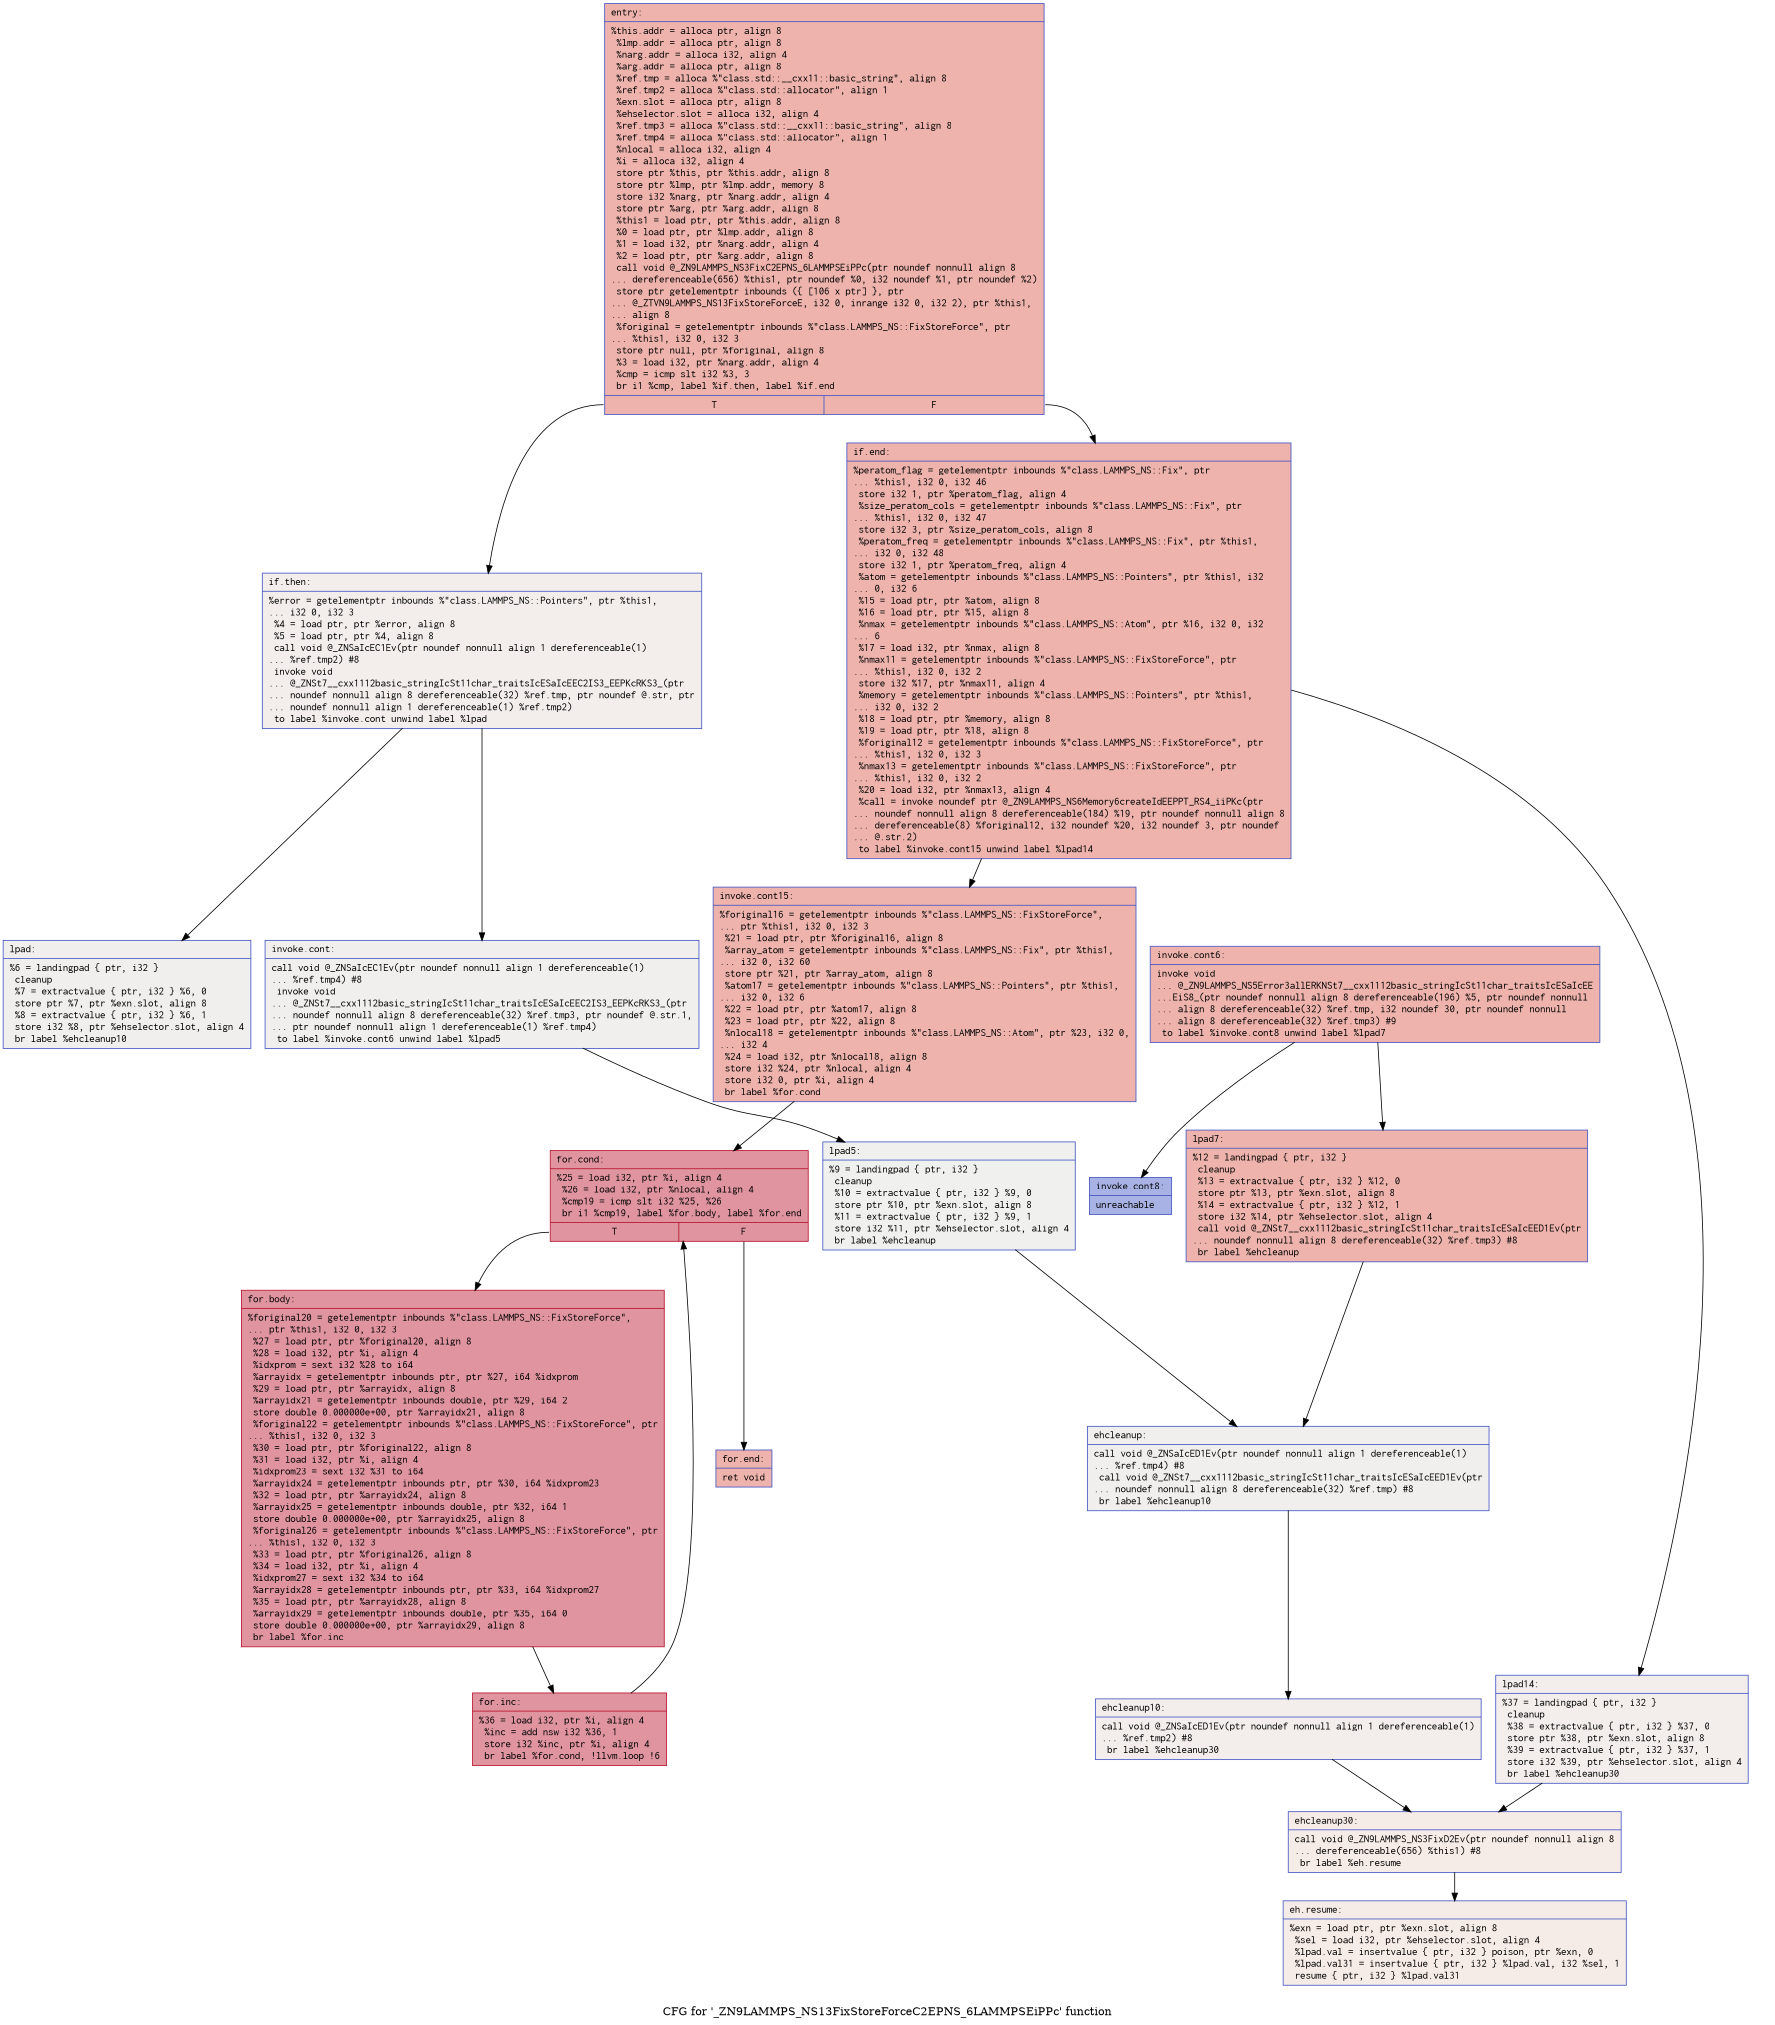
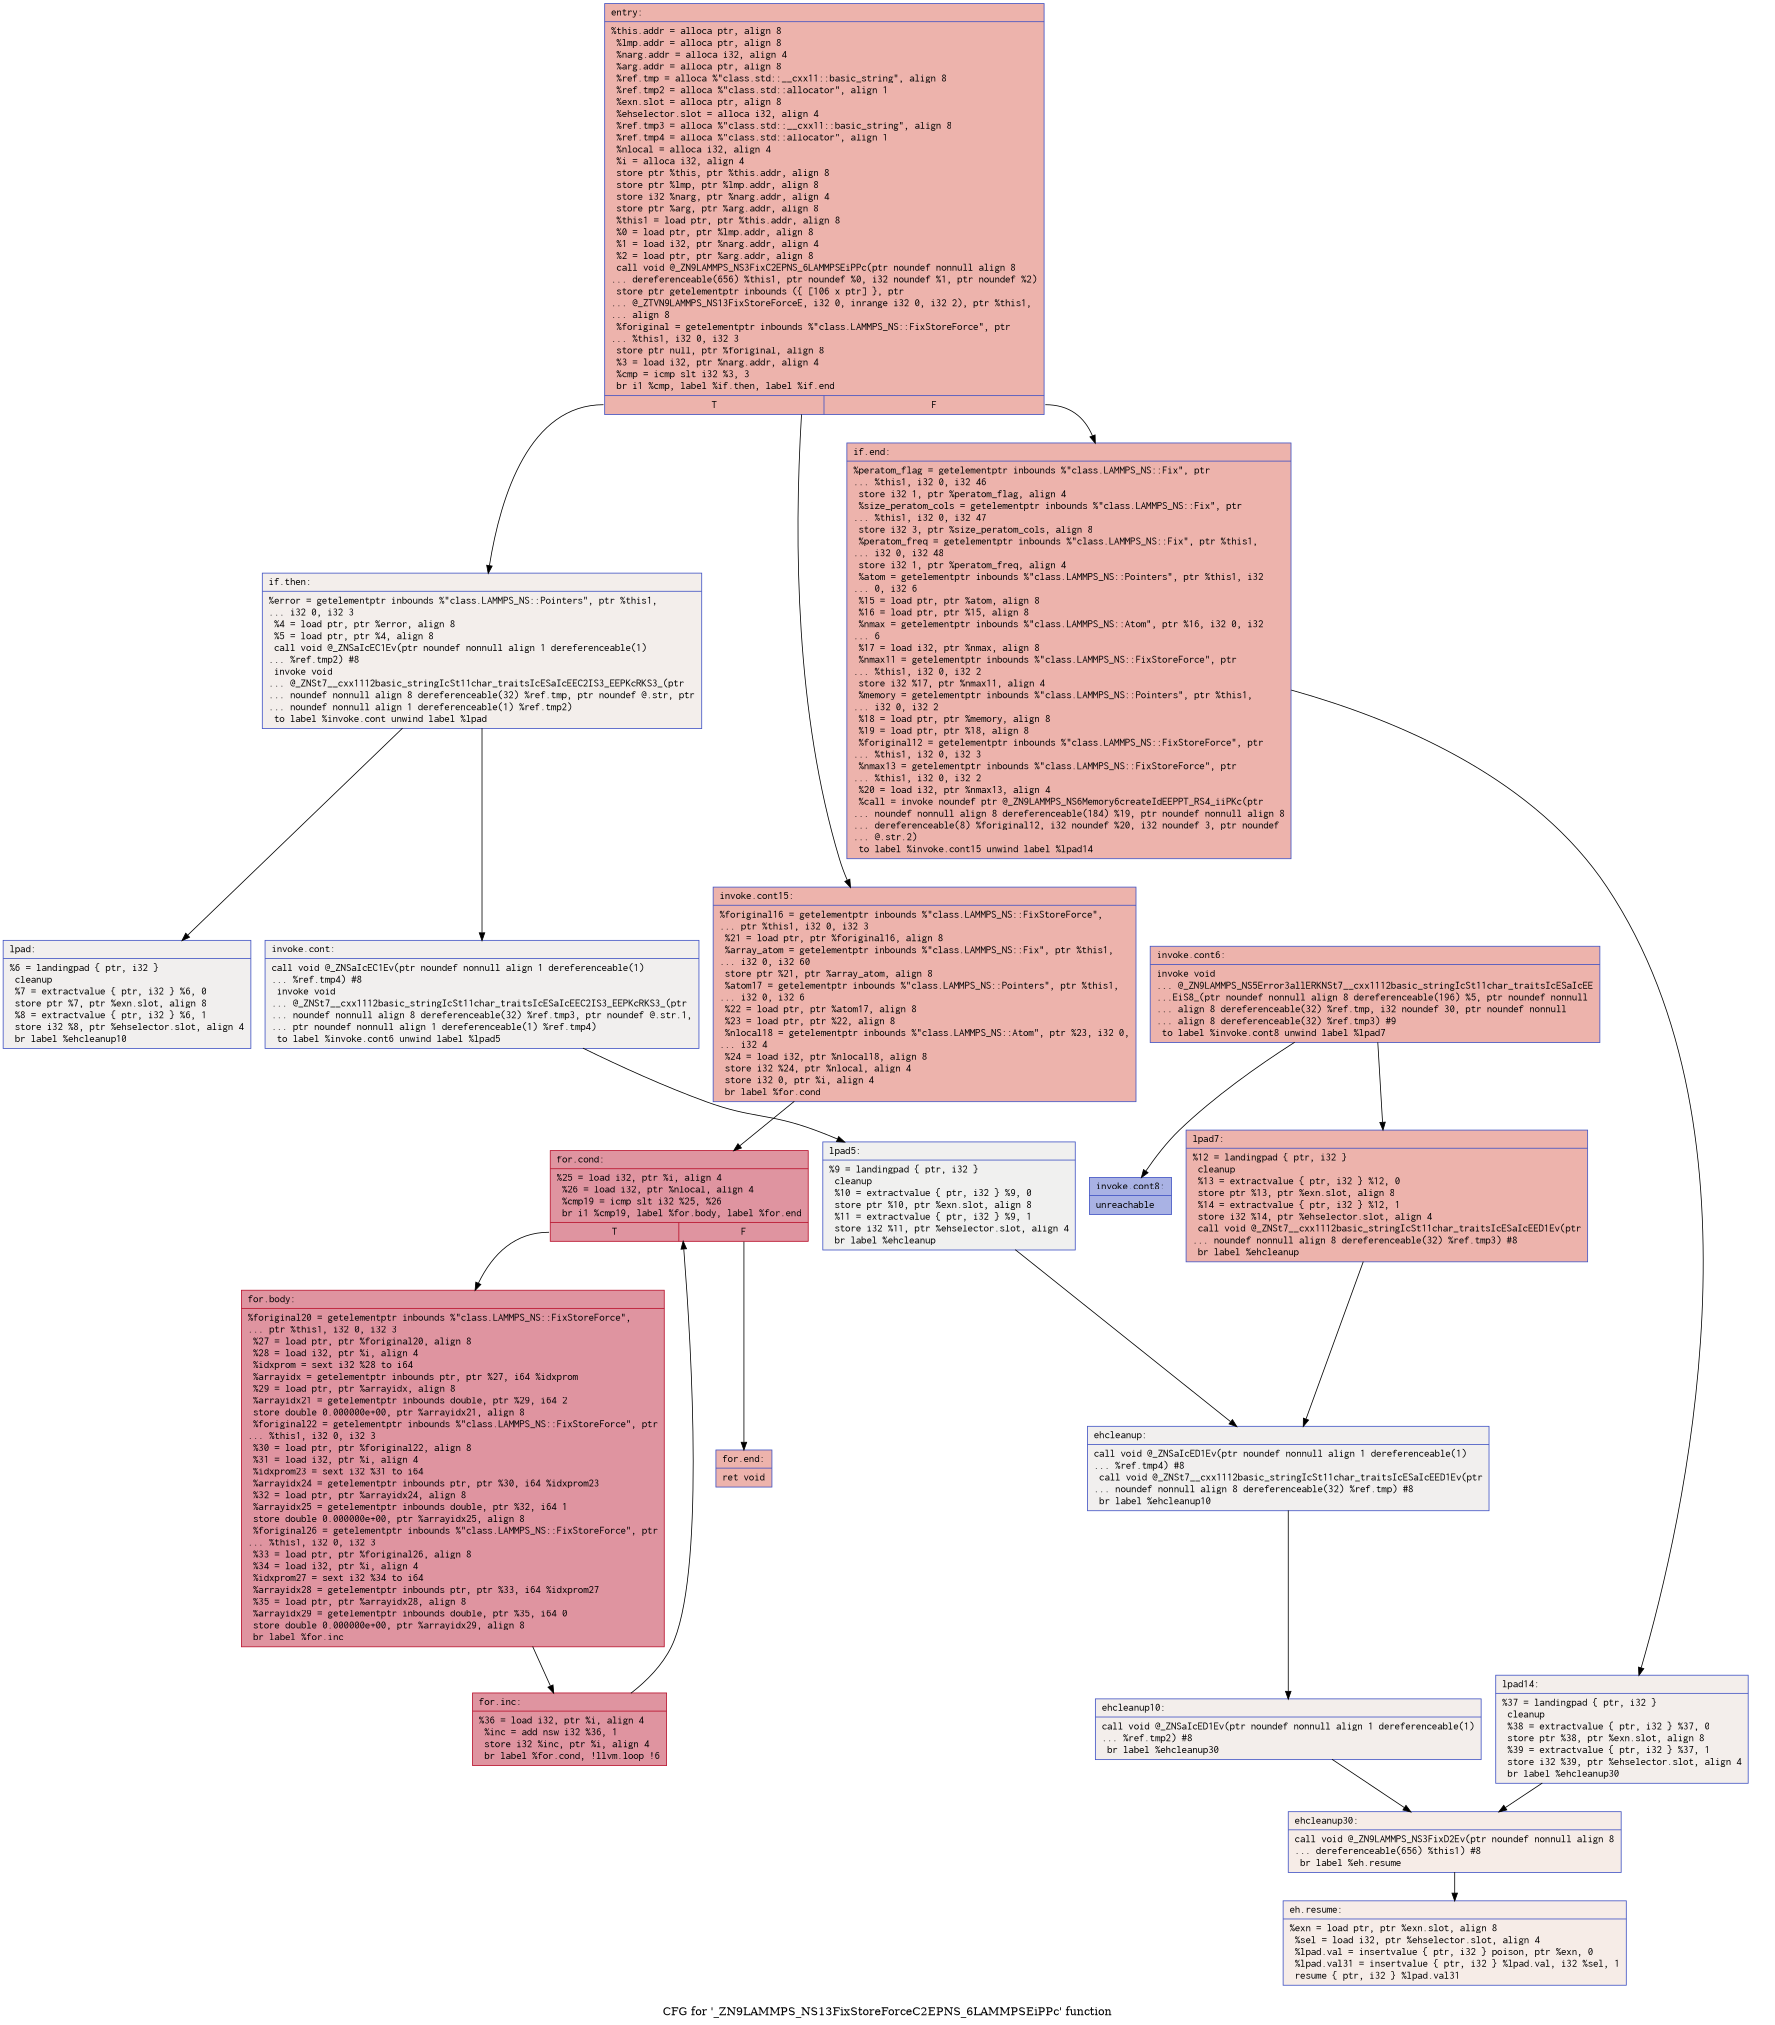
node "entry:": text "store ptr %lmp, ptr %lmp.addr, memory 8" -> "store ptr %lmp, ptr %lmp.addr, align 8"
edge "if.end:" -> "invoke.cont15:": now "entry:" -> "invoke.cont15:"
